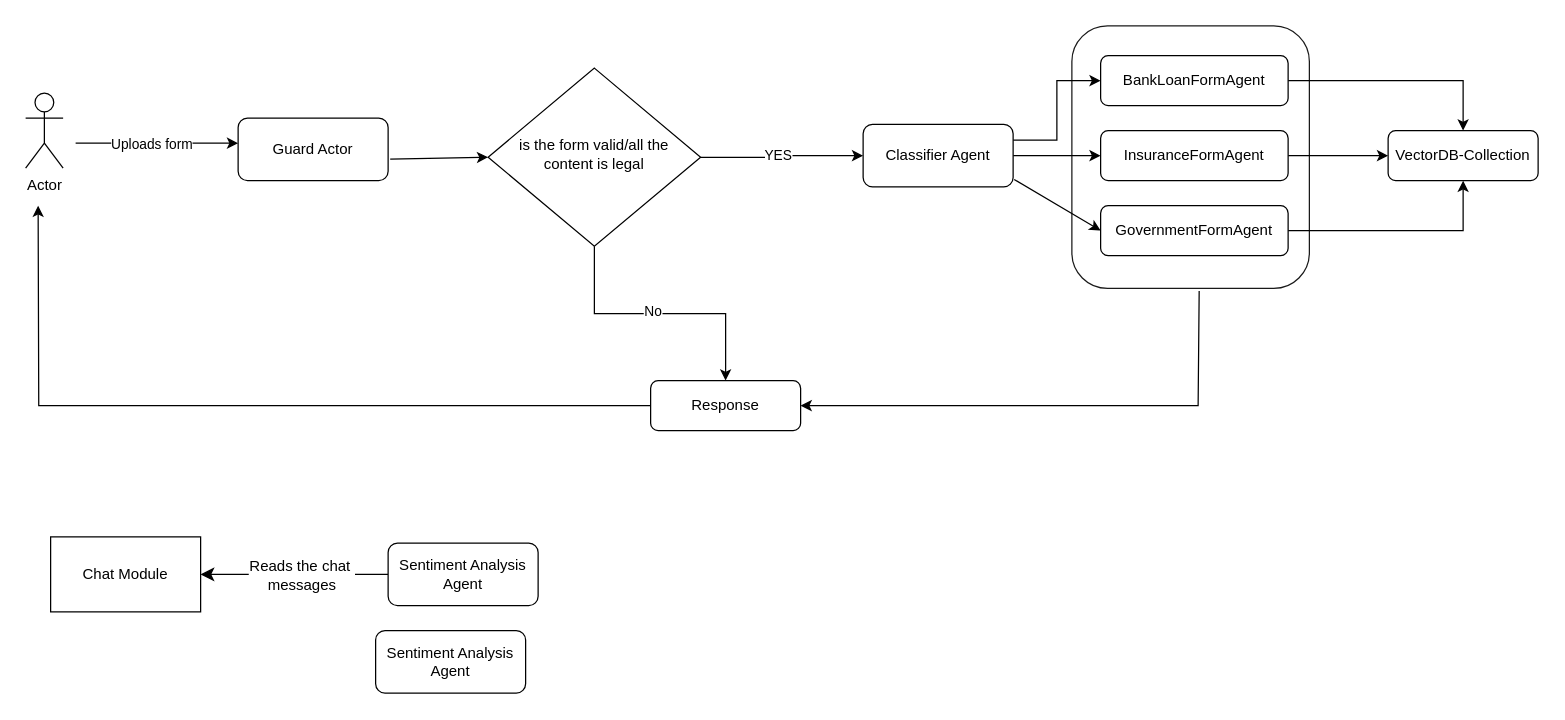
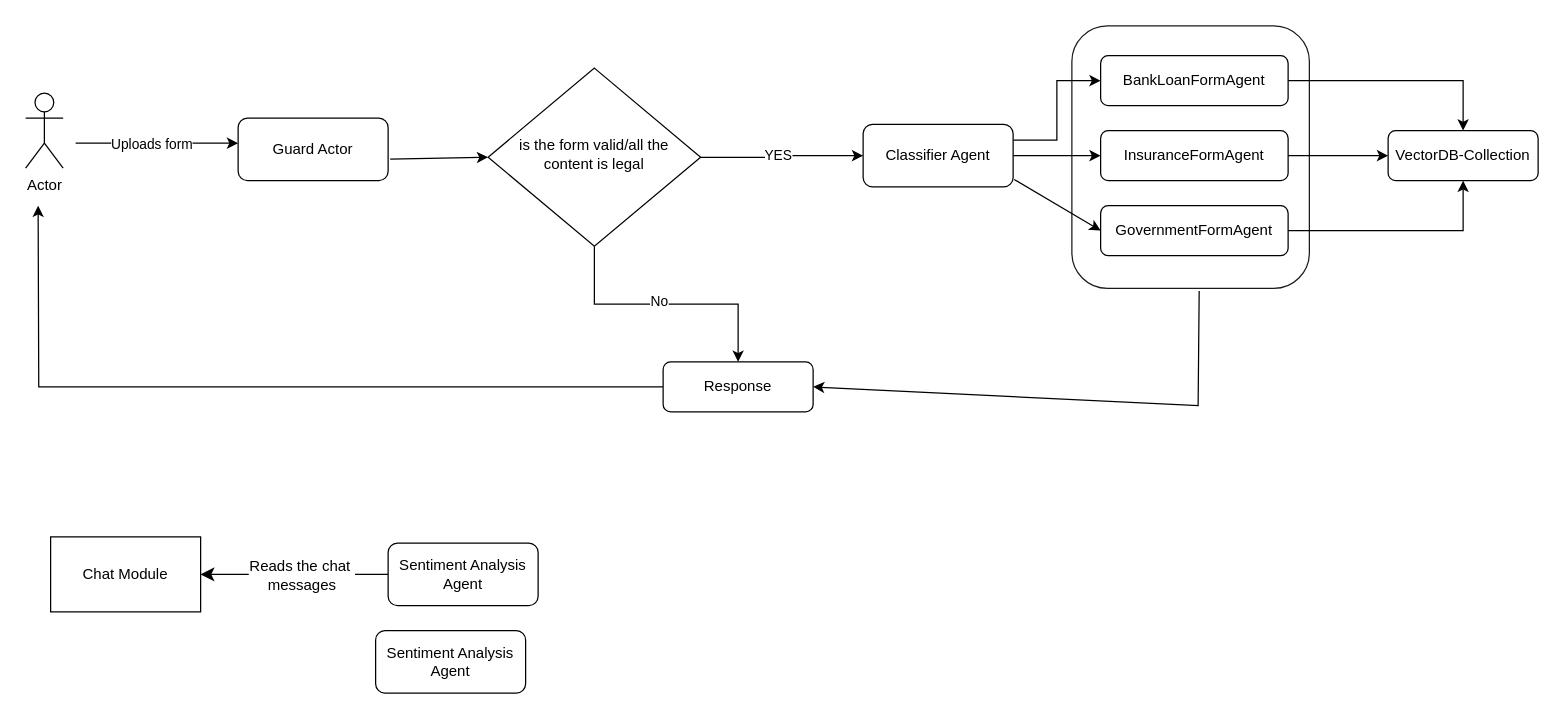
node "Response": moved (726, 406) -> (738, 387)
